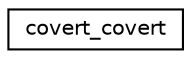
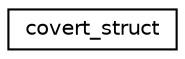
node "covert_covert": label "covert_covert" -> "covert_struct"
